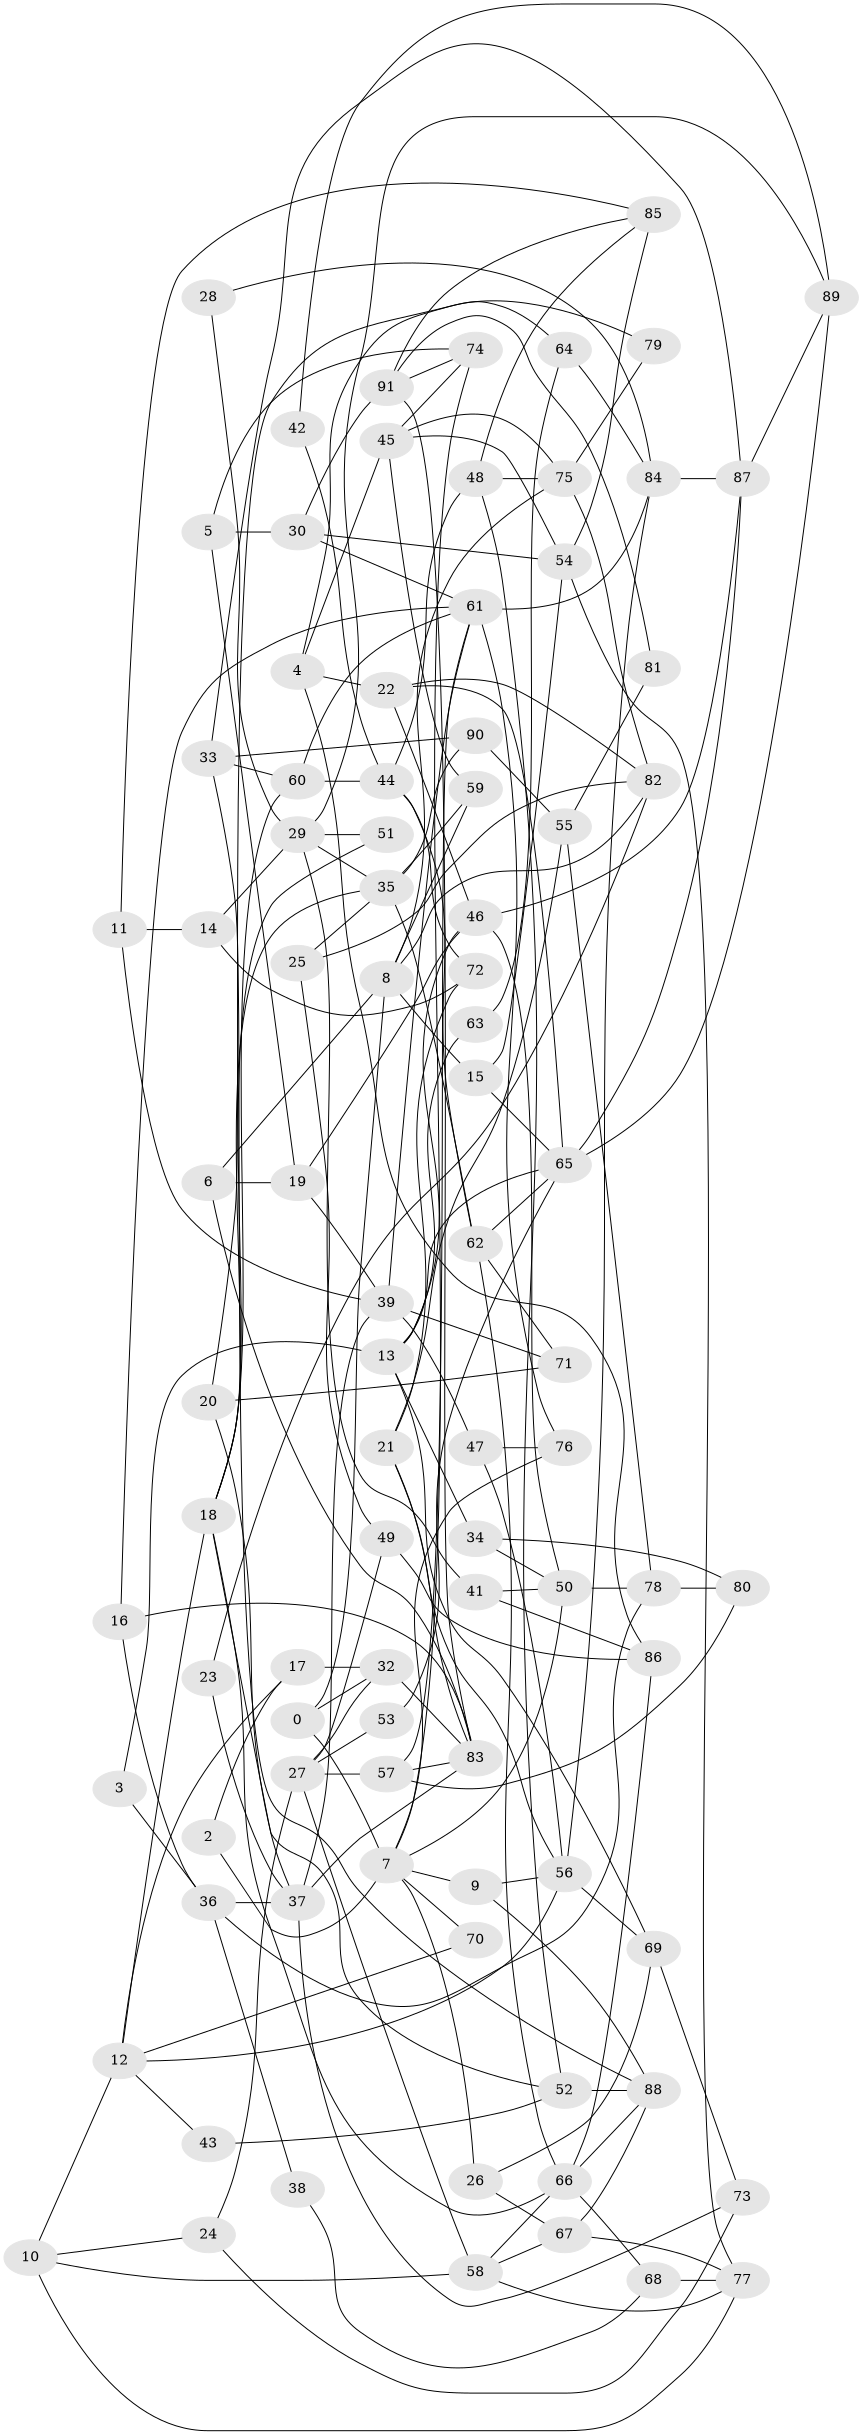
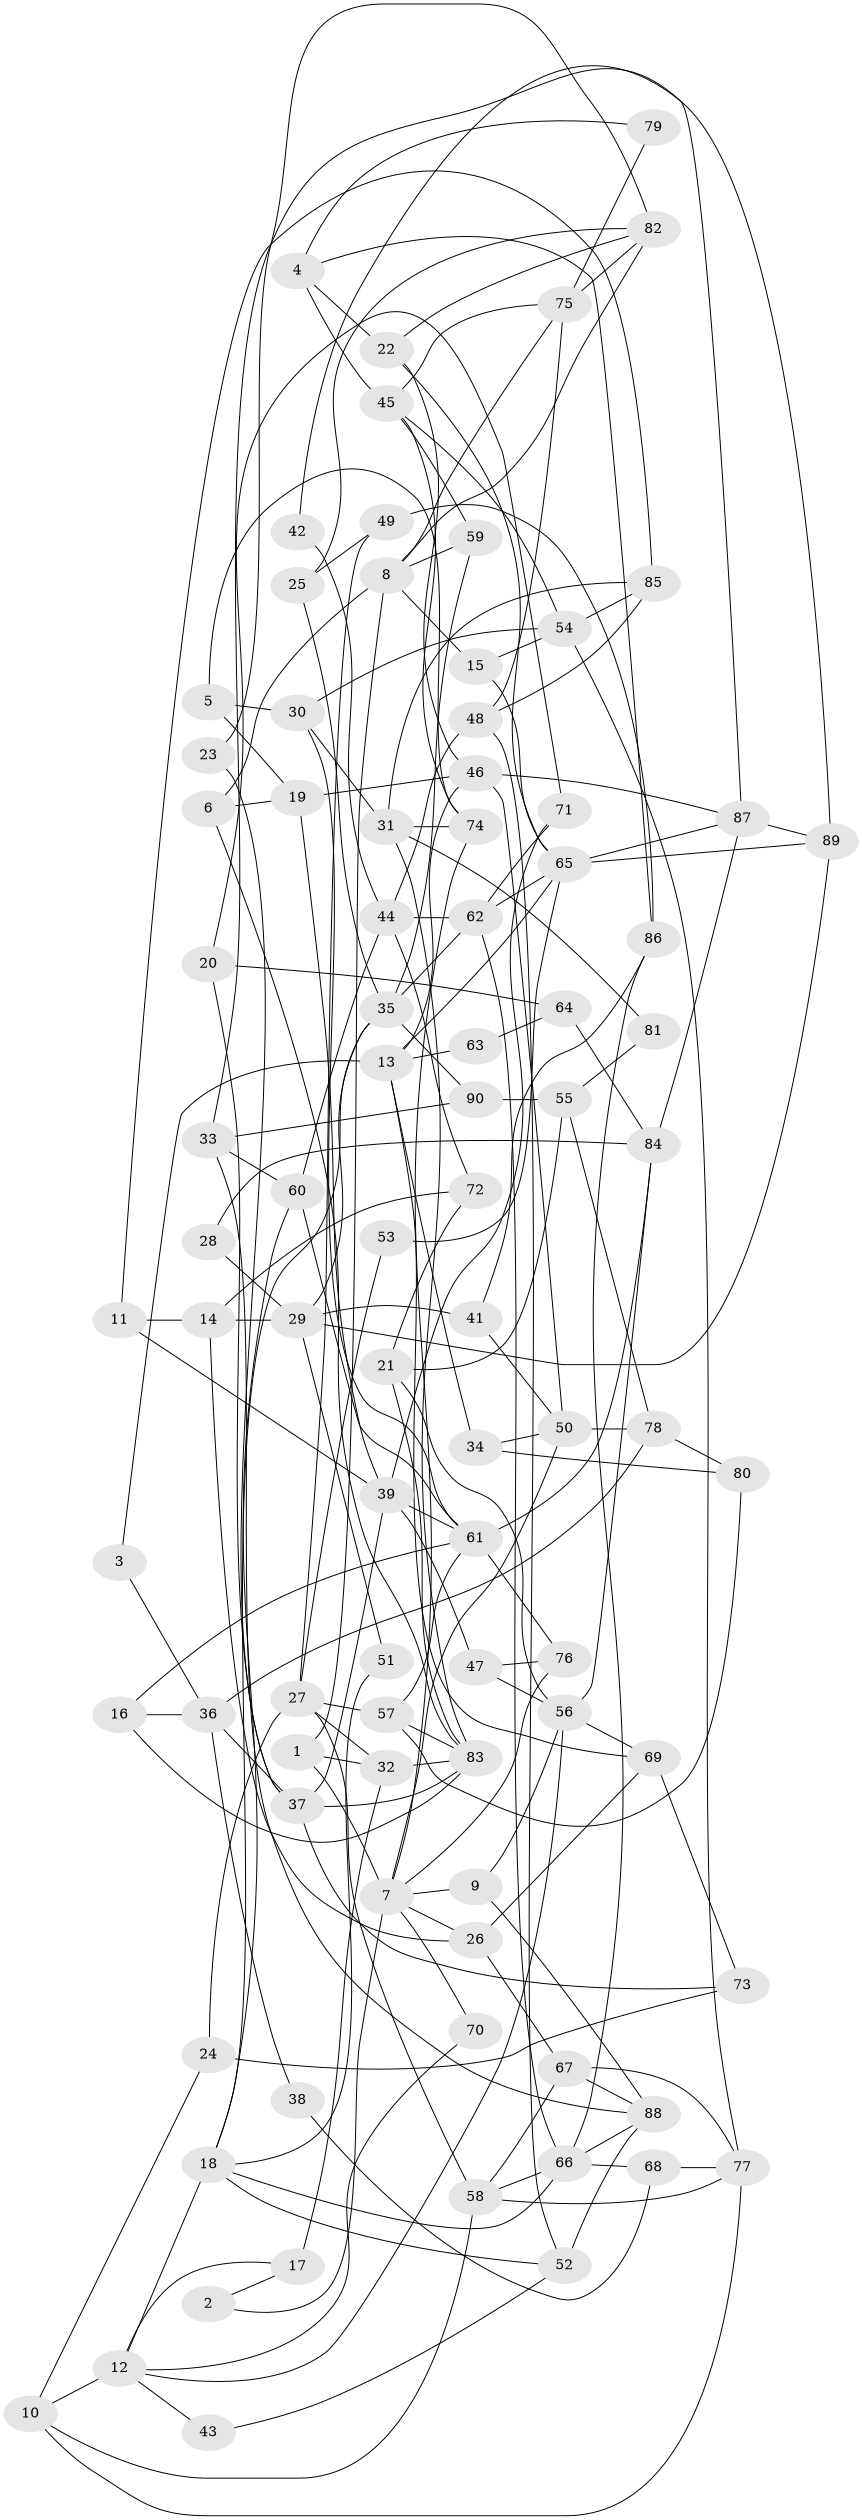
node "91": label "91" -> "31"
edge "14" -- "26": added
node "0": label "0" -> "1"
